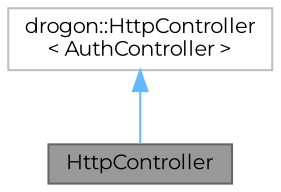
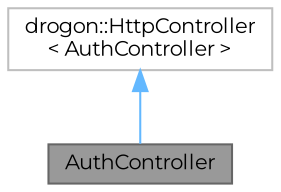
node "HttpController": label "HttpController" -> "AuthController"
